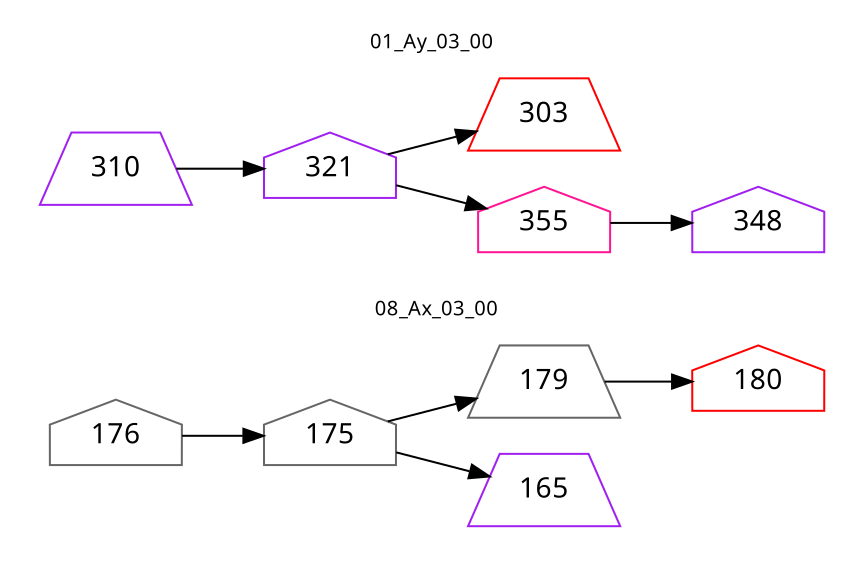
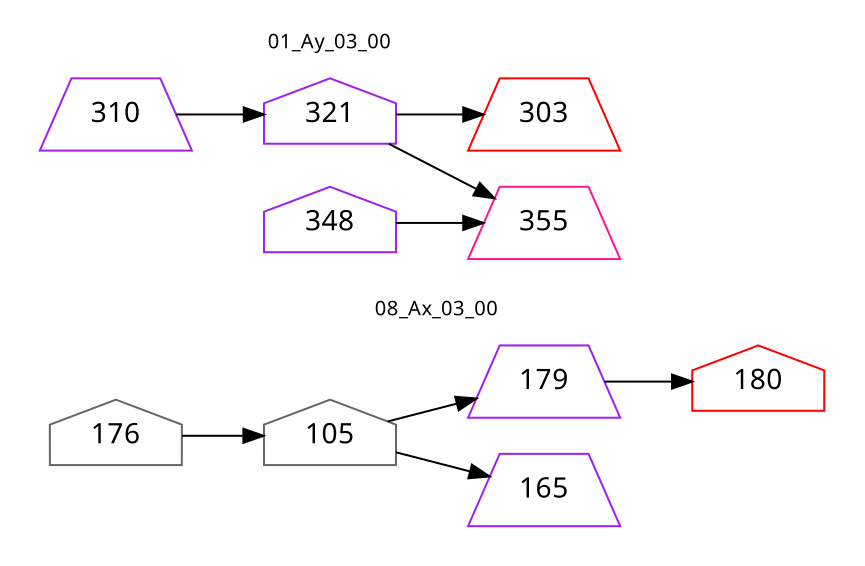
node "355": shape house -> trapezium
edge "355" -> "348": reversed
node "179": color gray40 -> purple
node "175": label "175" -> "105"
